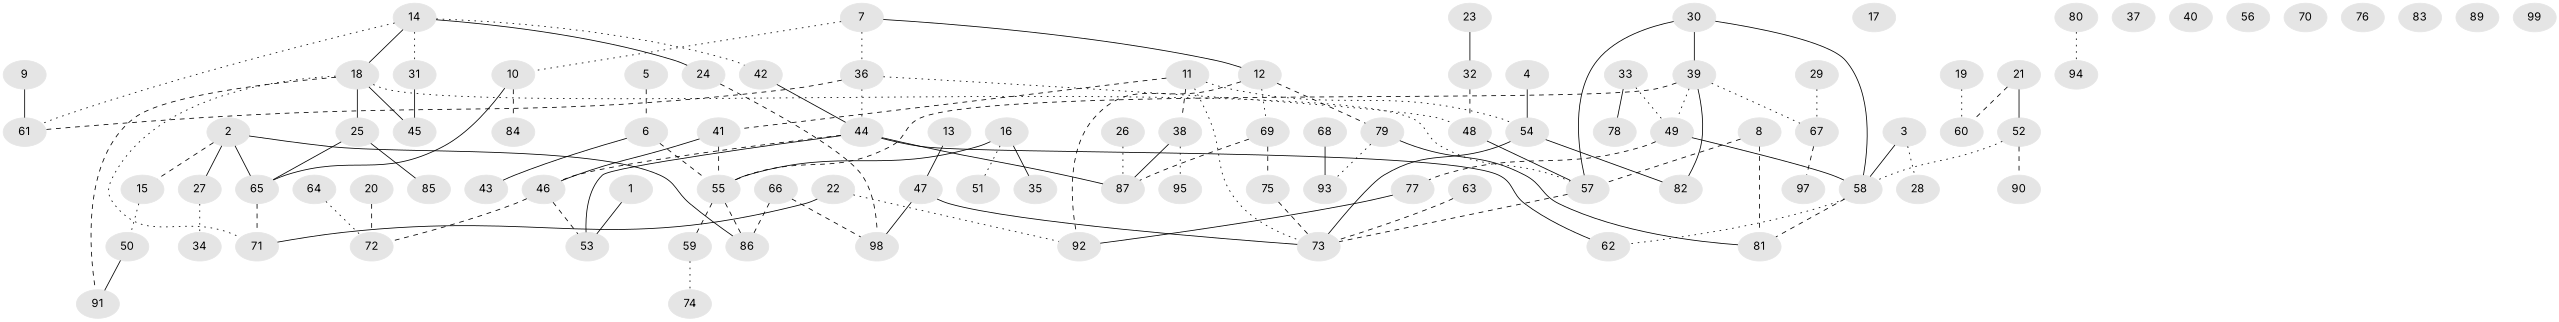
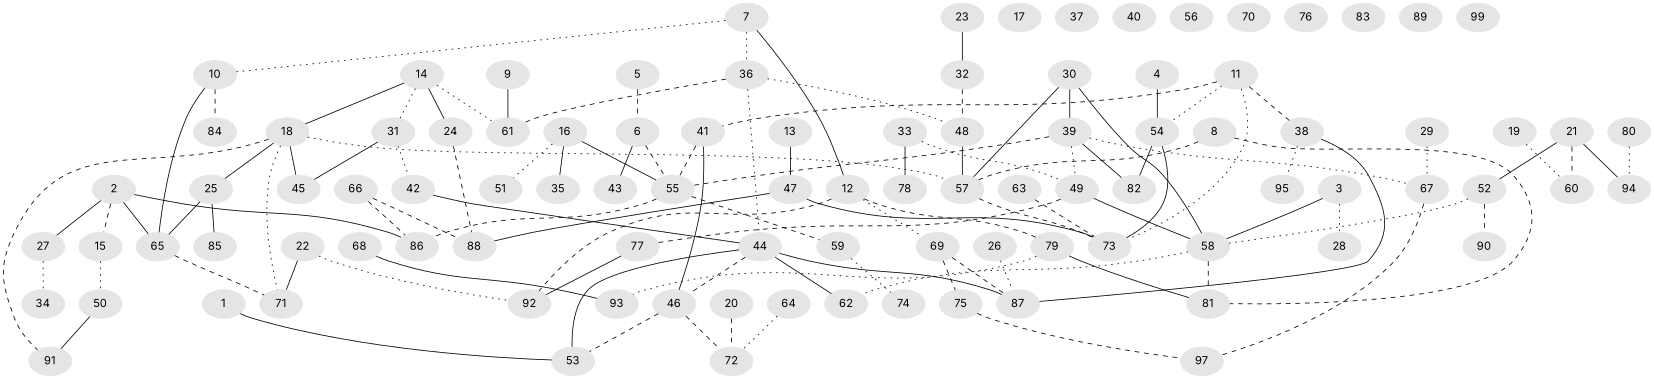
edge "14" -- "42": now "31" -- "42"
edge "21" -- "94": added
edge "75" -- "73": now "75" -- "97"
node "98": label "98" -> "88"
